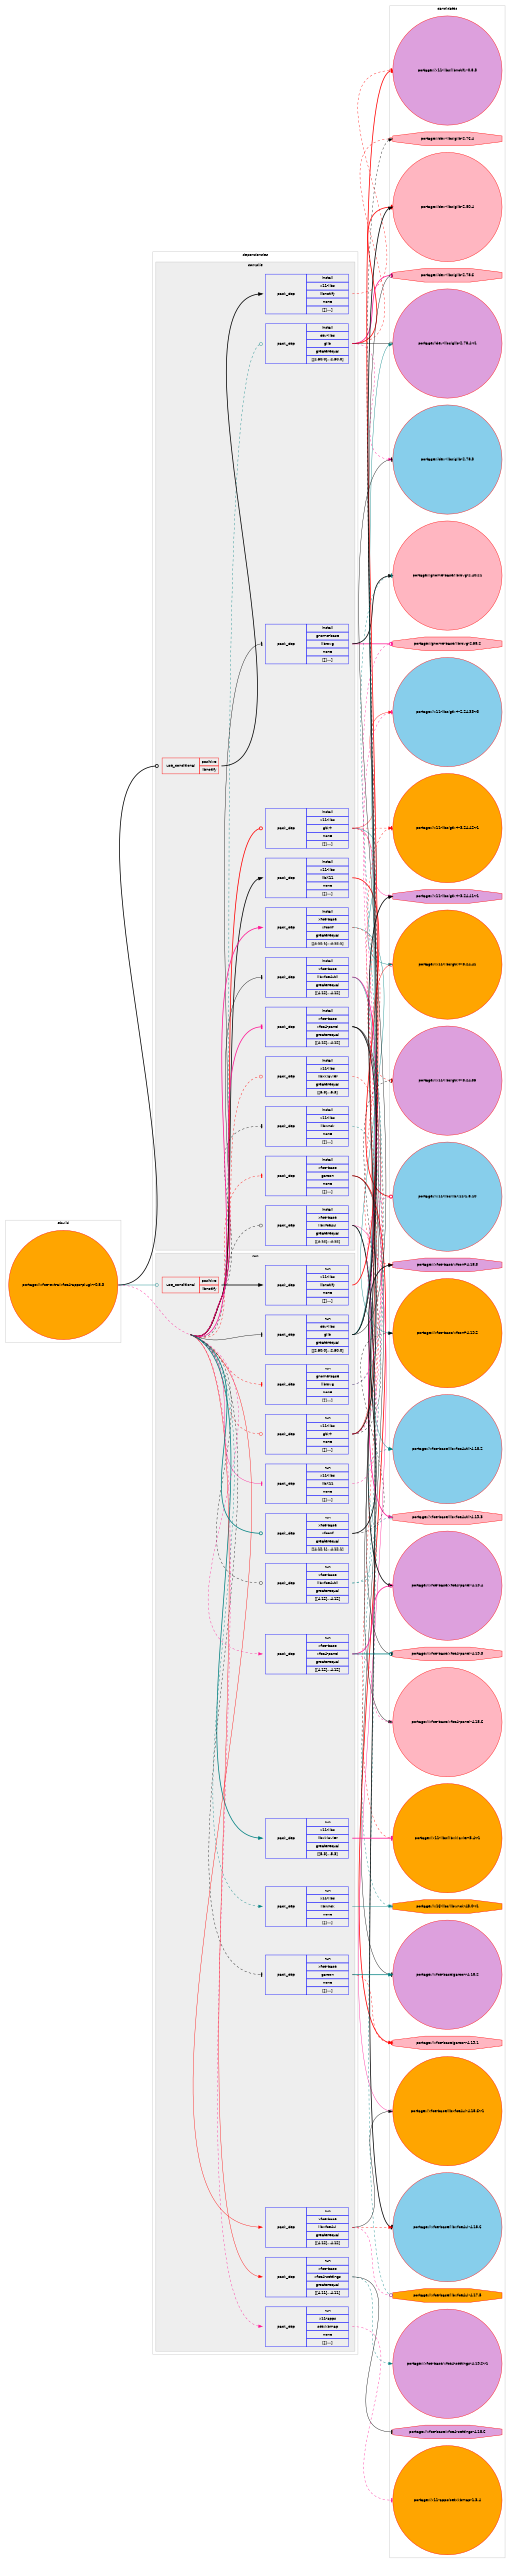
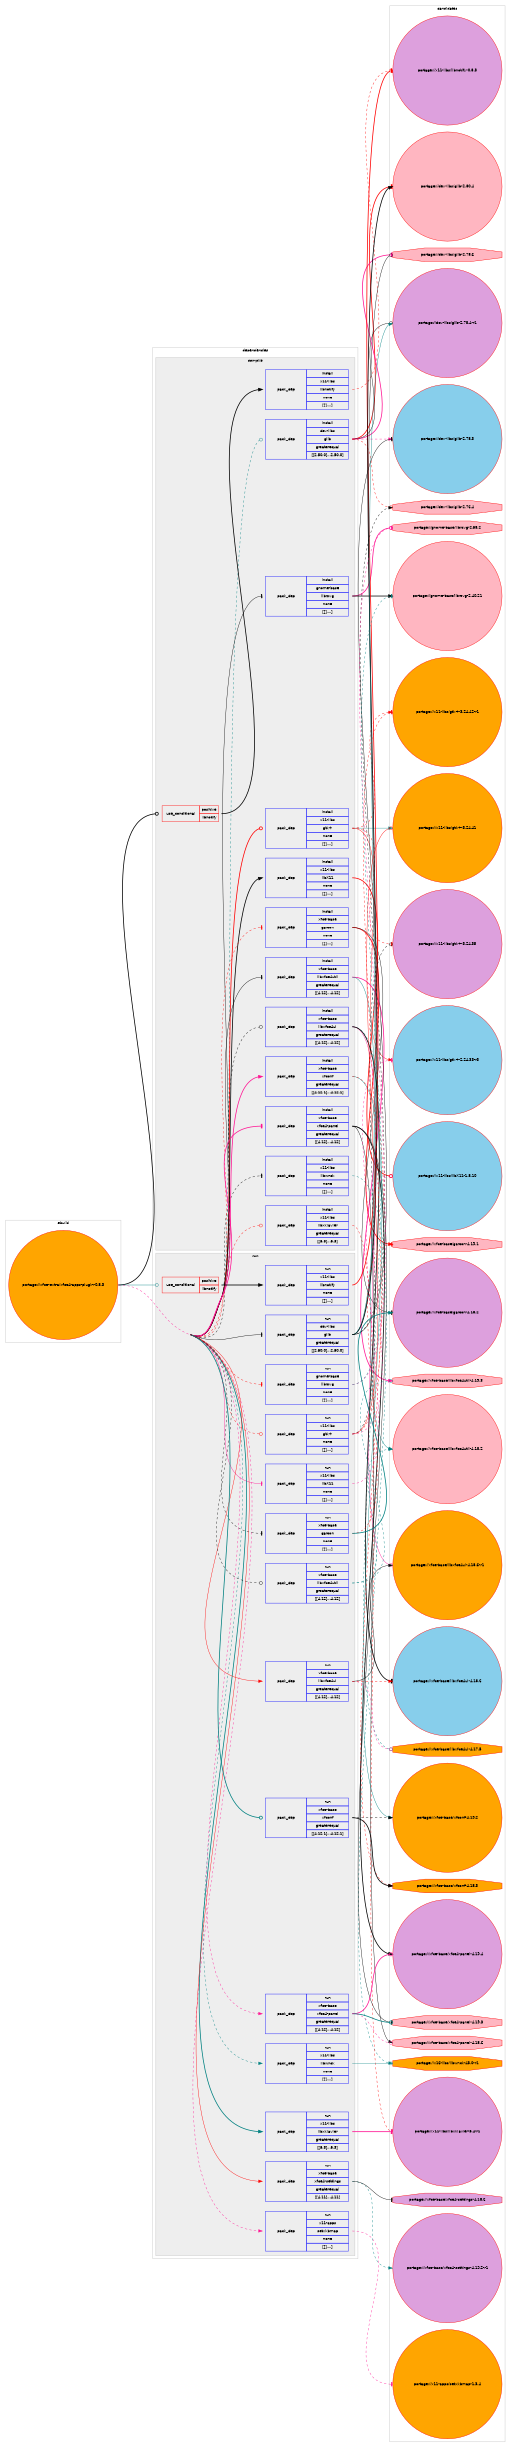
node "portage://x11-libs/gtk+-3.24.41-r1": removed
node "portage://xfce-base/xfconf-4.18.3": fillcolor plum -> orange
node "portage://xfce-base/libxfce4util-4.18.2": fillcolor skyblue -> lightpink
node "portage://xfce-base/xfce4-panel-4.18.6": shape circle -> octagon
node "portage://x11-libs/libxklavier-5.4-r1": fillcolor orange -> plum
